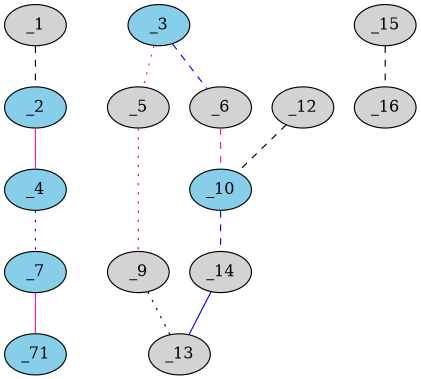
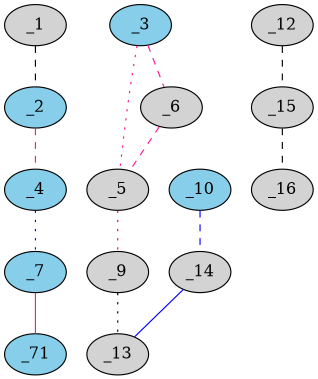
edge "_3" -- "_6": color blue -> deeppink
edge "_12" -- "_10": now "_12" -- "_15"
edge "_2" -- "_4": style solid -> dashed
edge "_6" -- "_10": now "_6" -- "_5"
